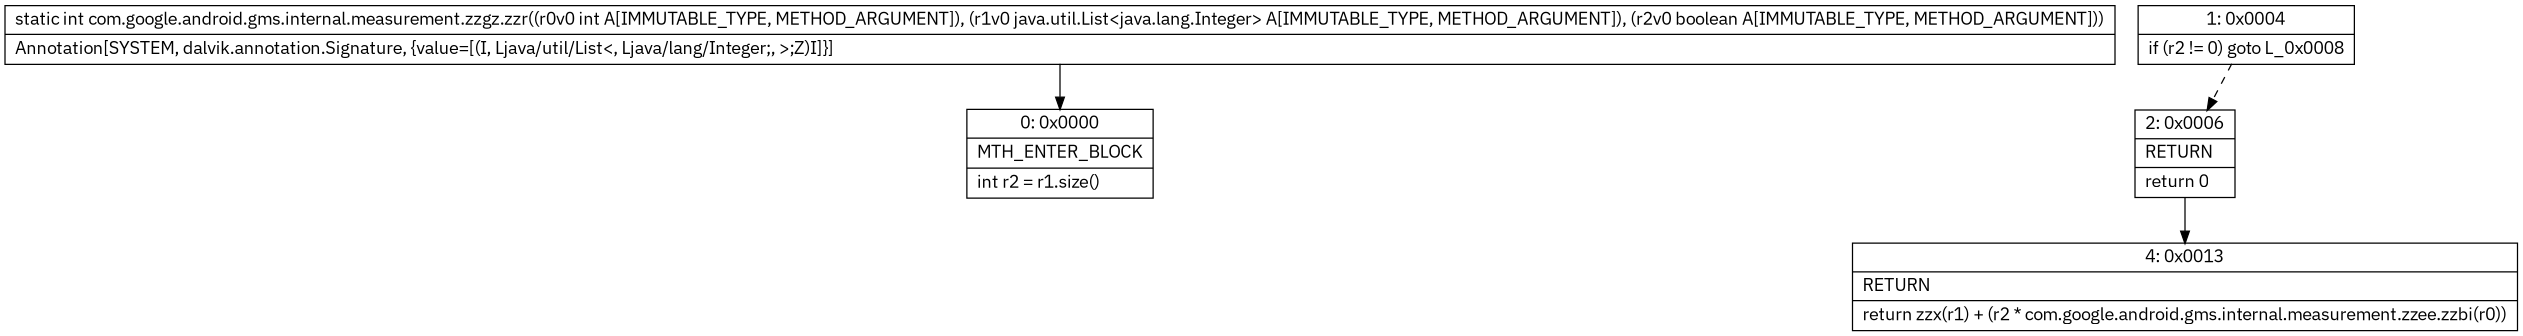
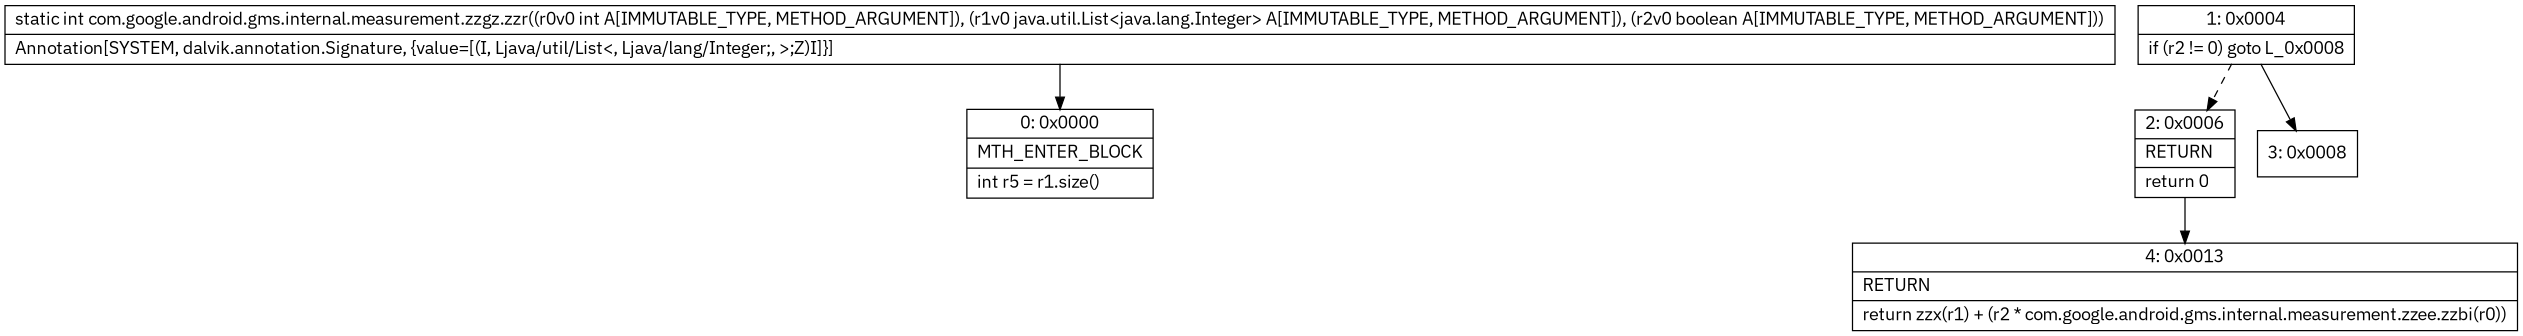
node "3: 0x0008": added
node "0: 0x0000": text "int r2 = r1.size()" -> "int r5 = r1.size()"
